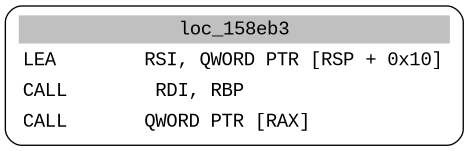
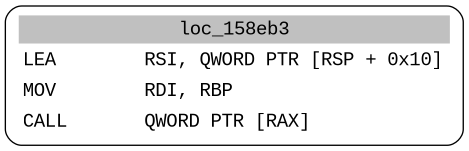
node "loc_158eb3": text "CALL        RDI, RBP" -> "MOV        RDI, RBP"
